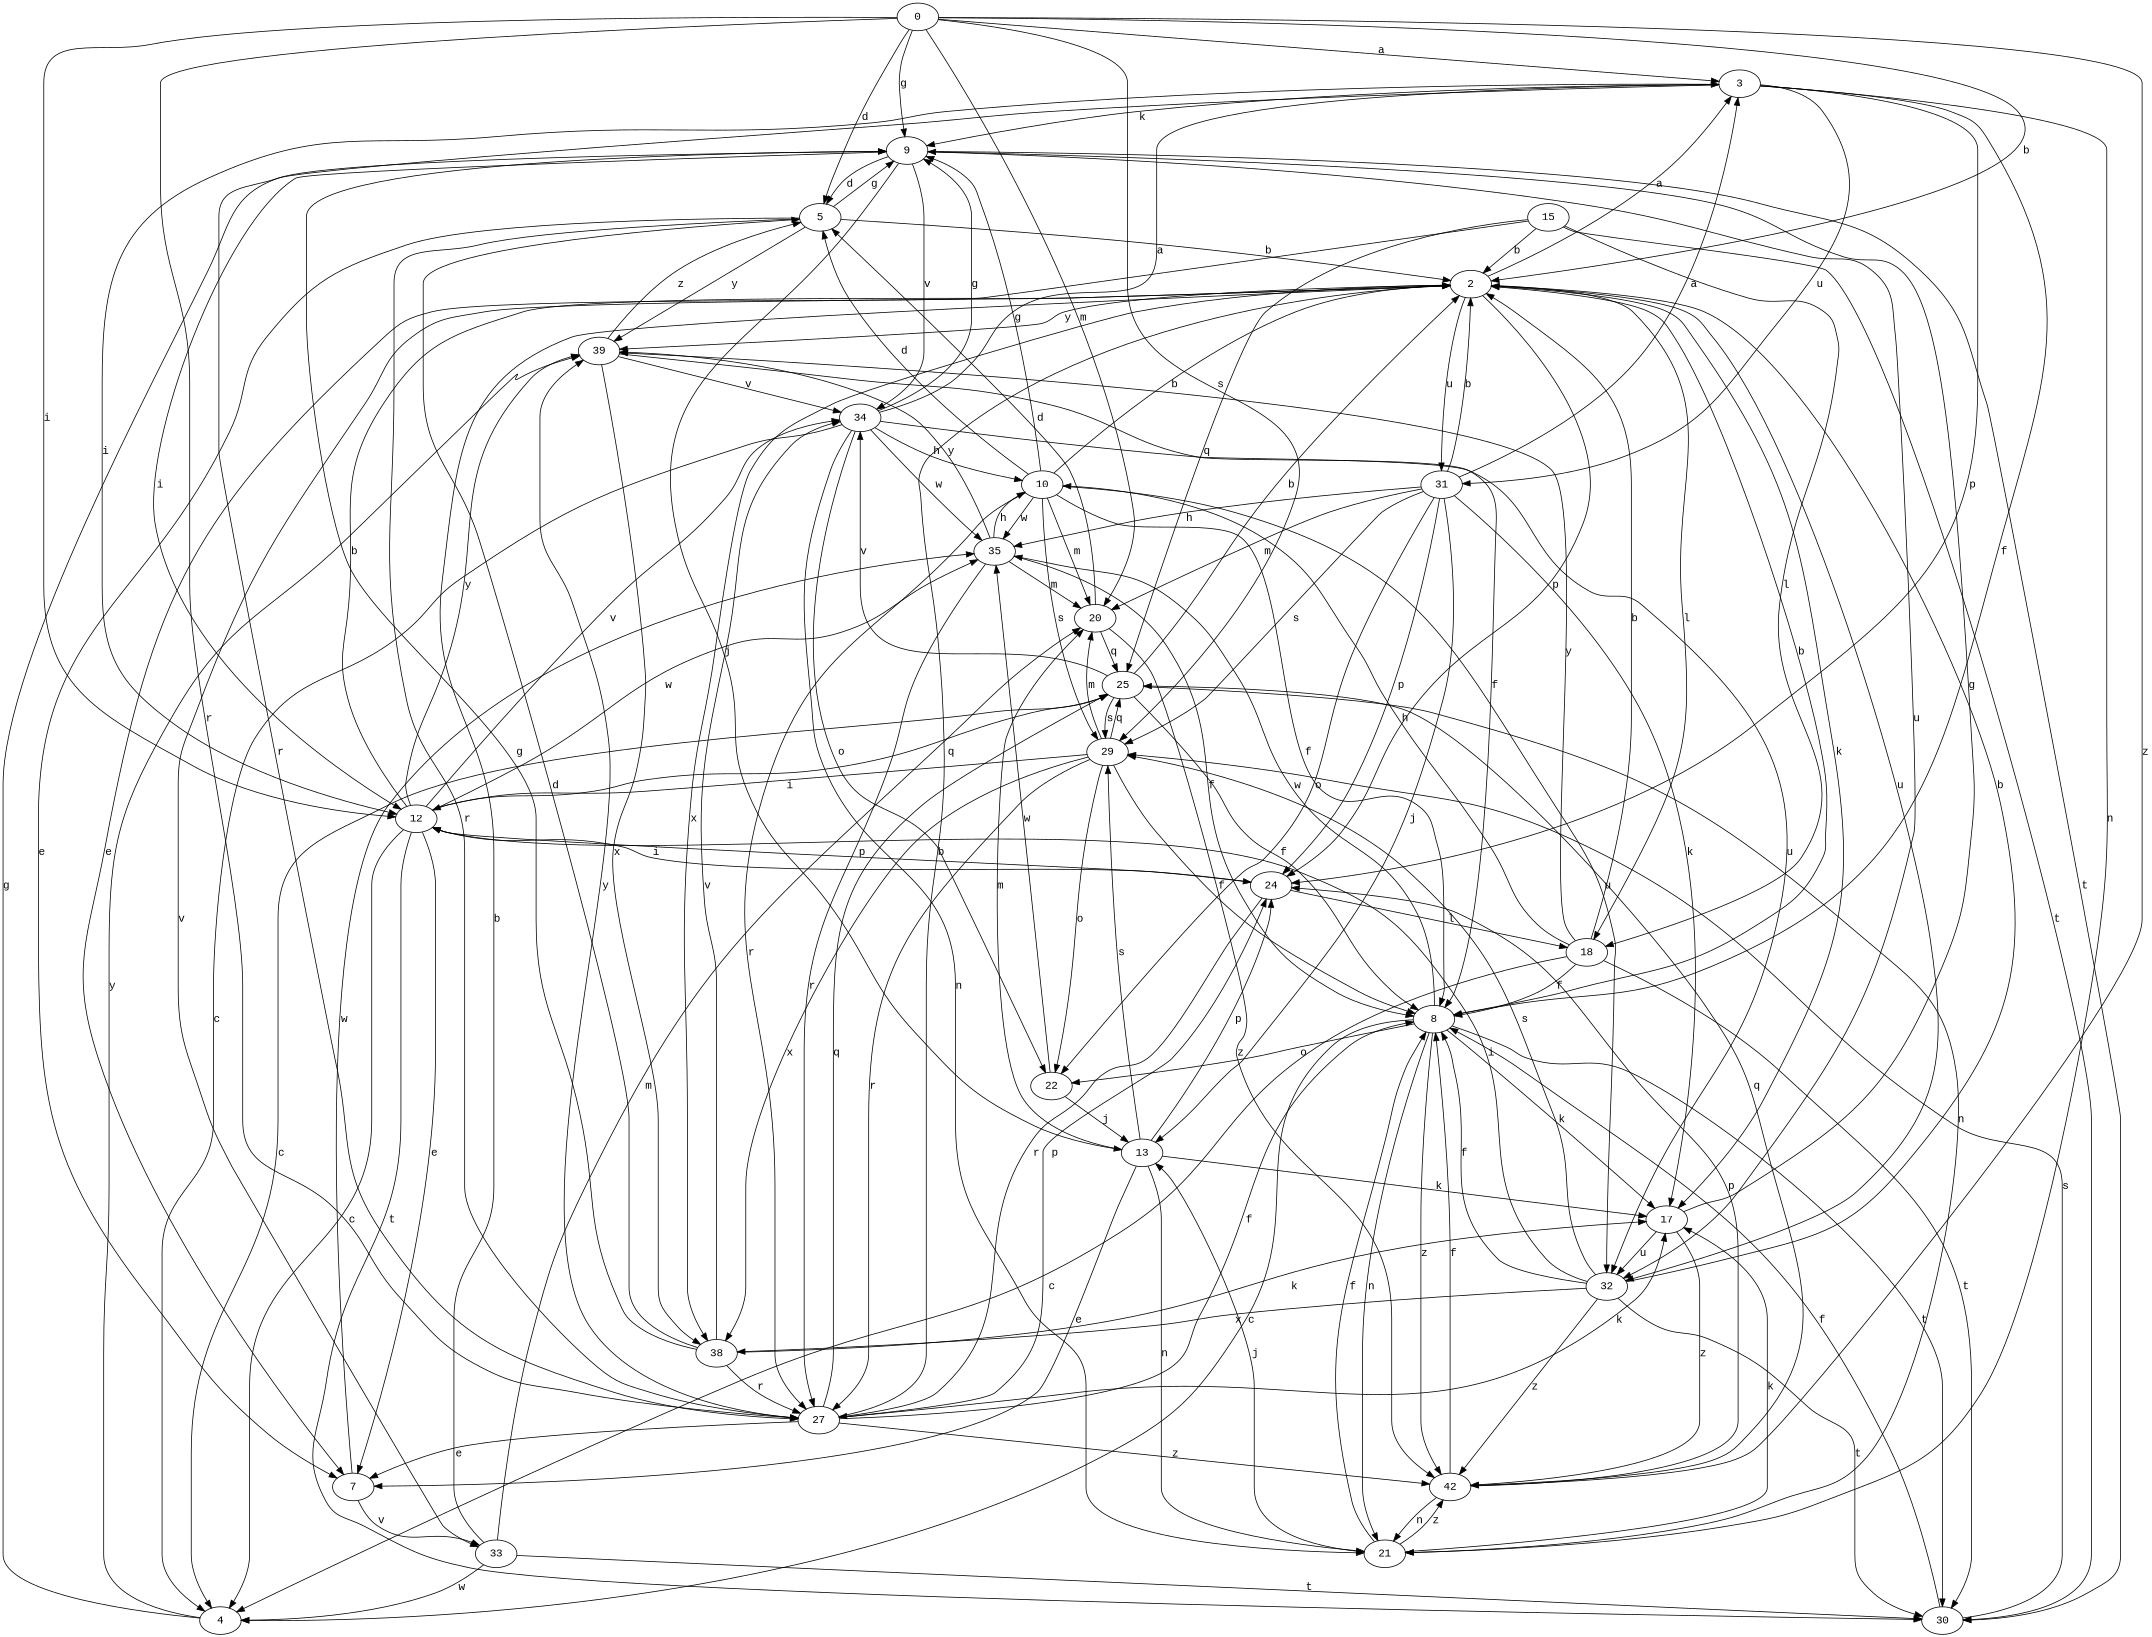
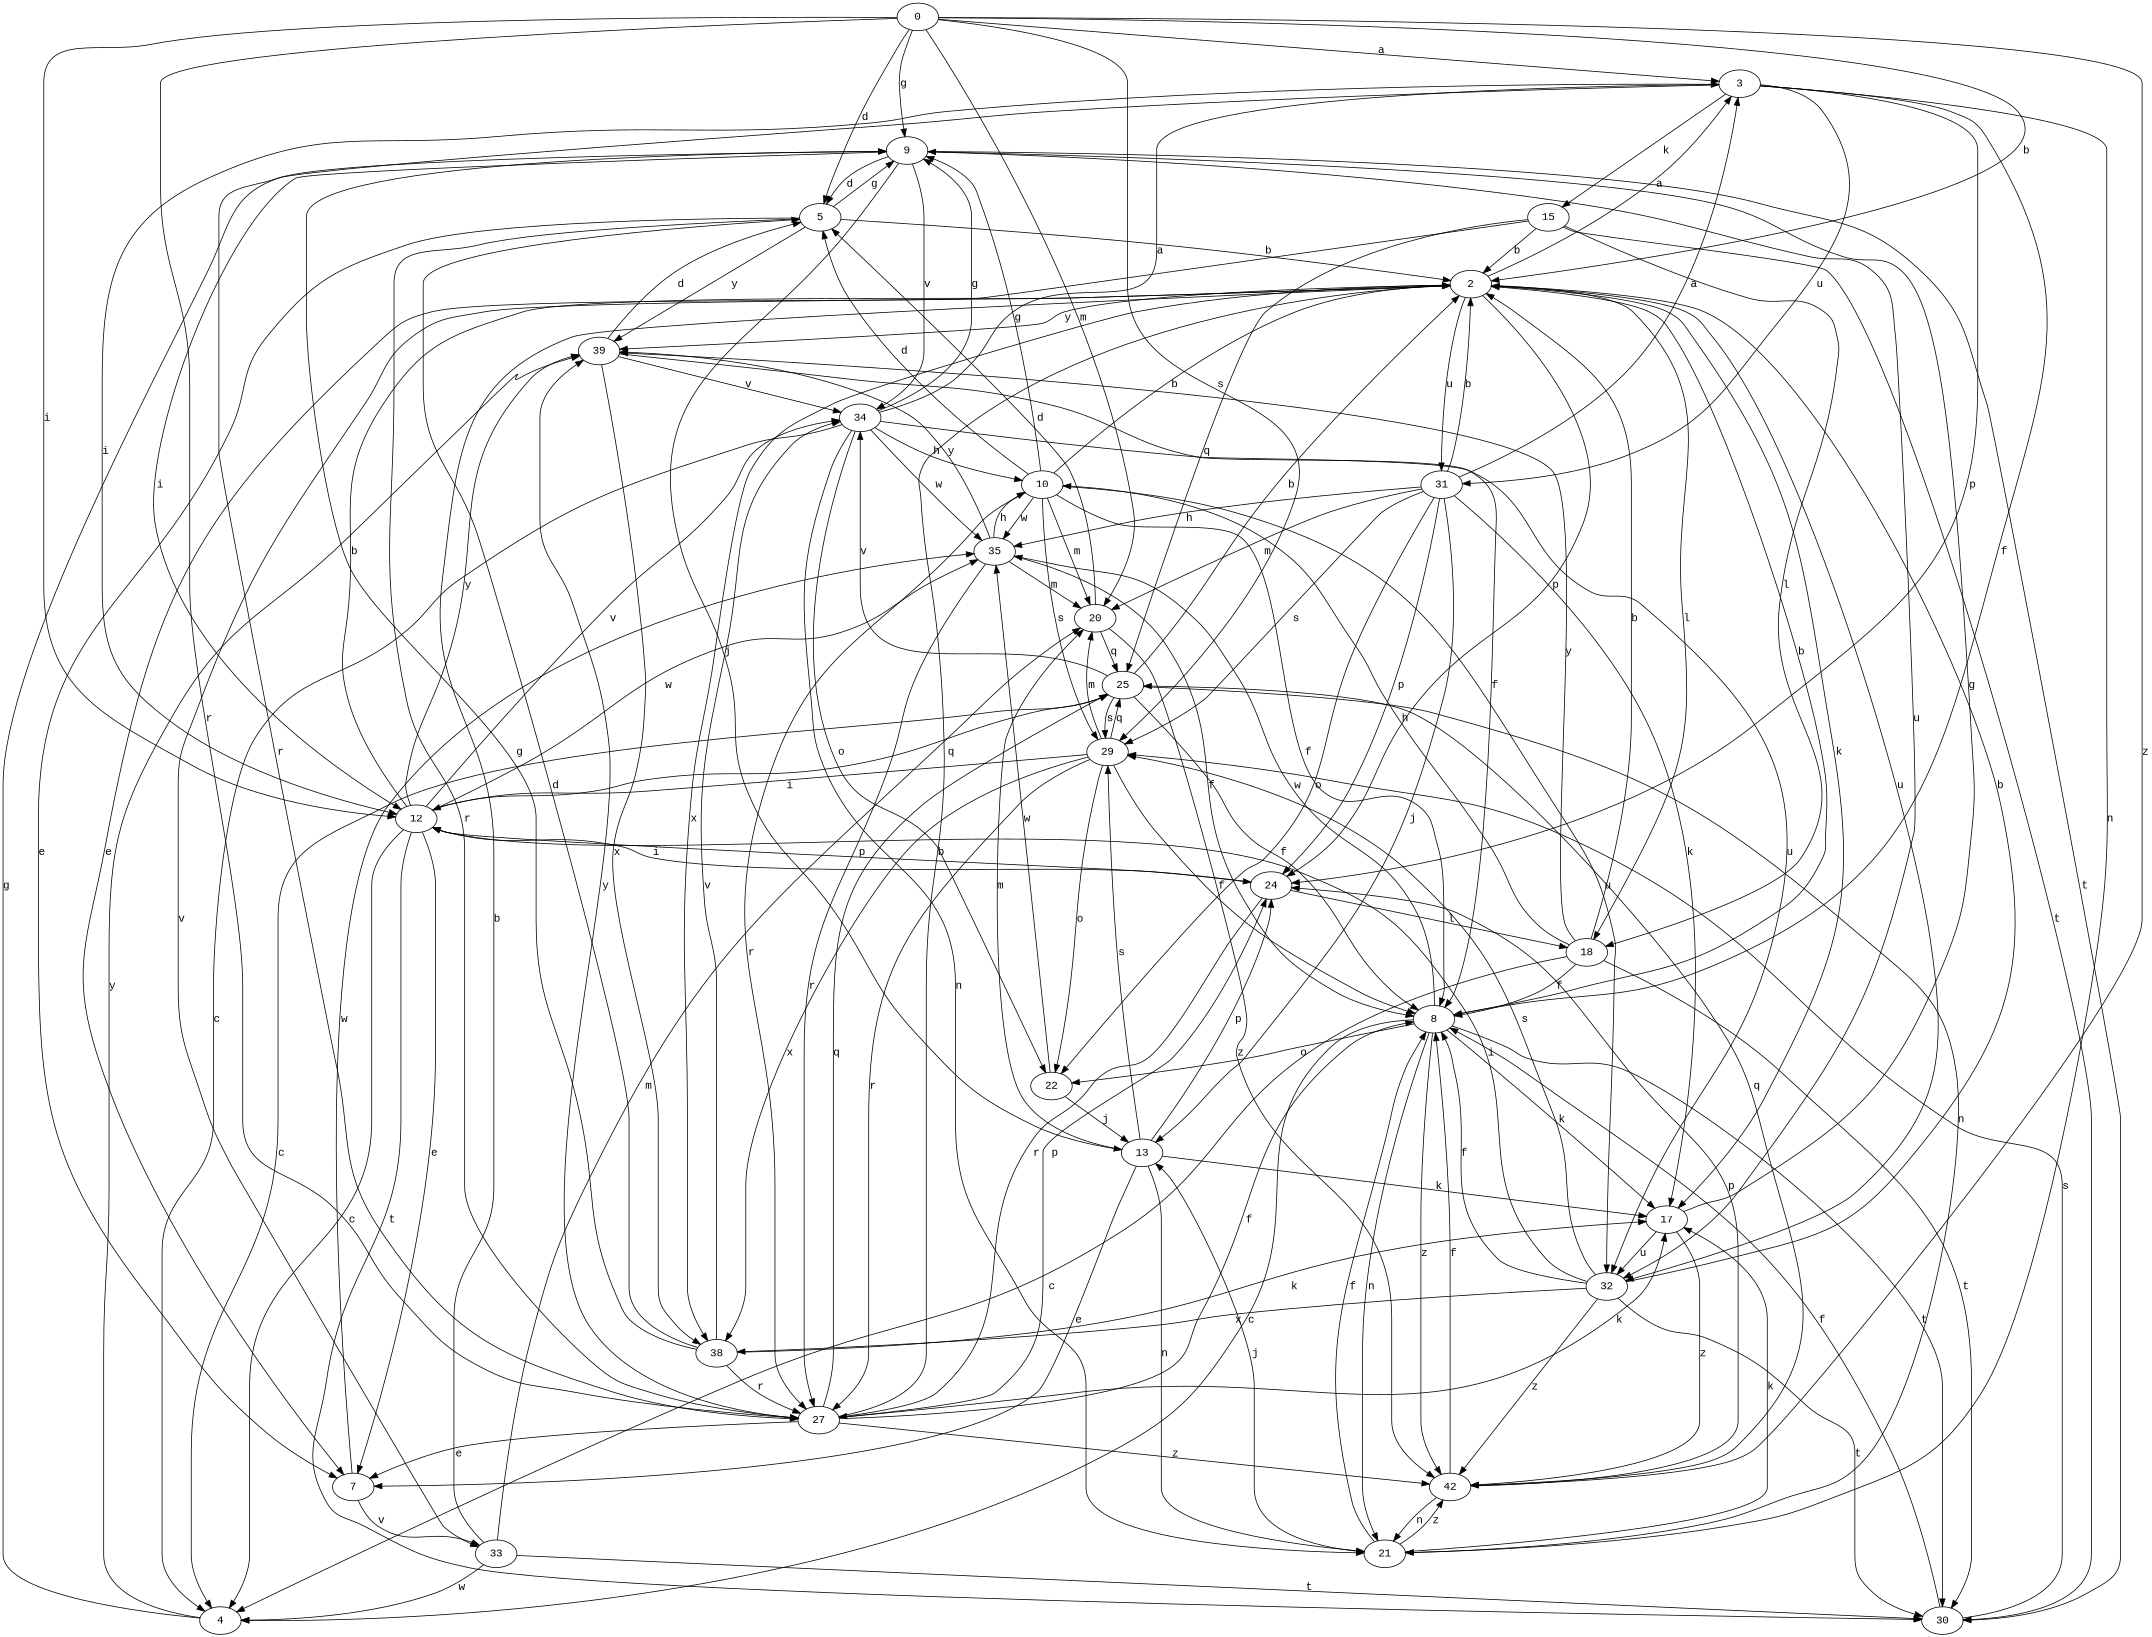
edge "3" -> "9": now "3" -> "15"
edge "39" -> "5": label "z" -> "d"
